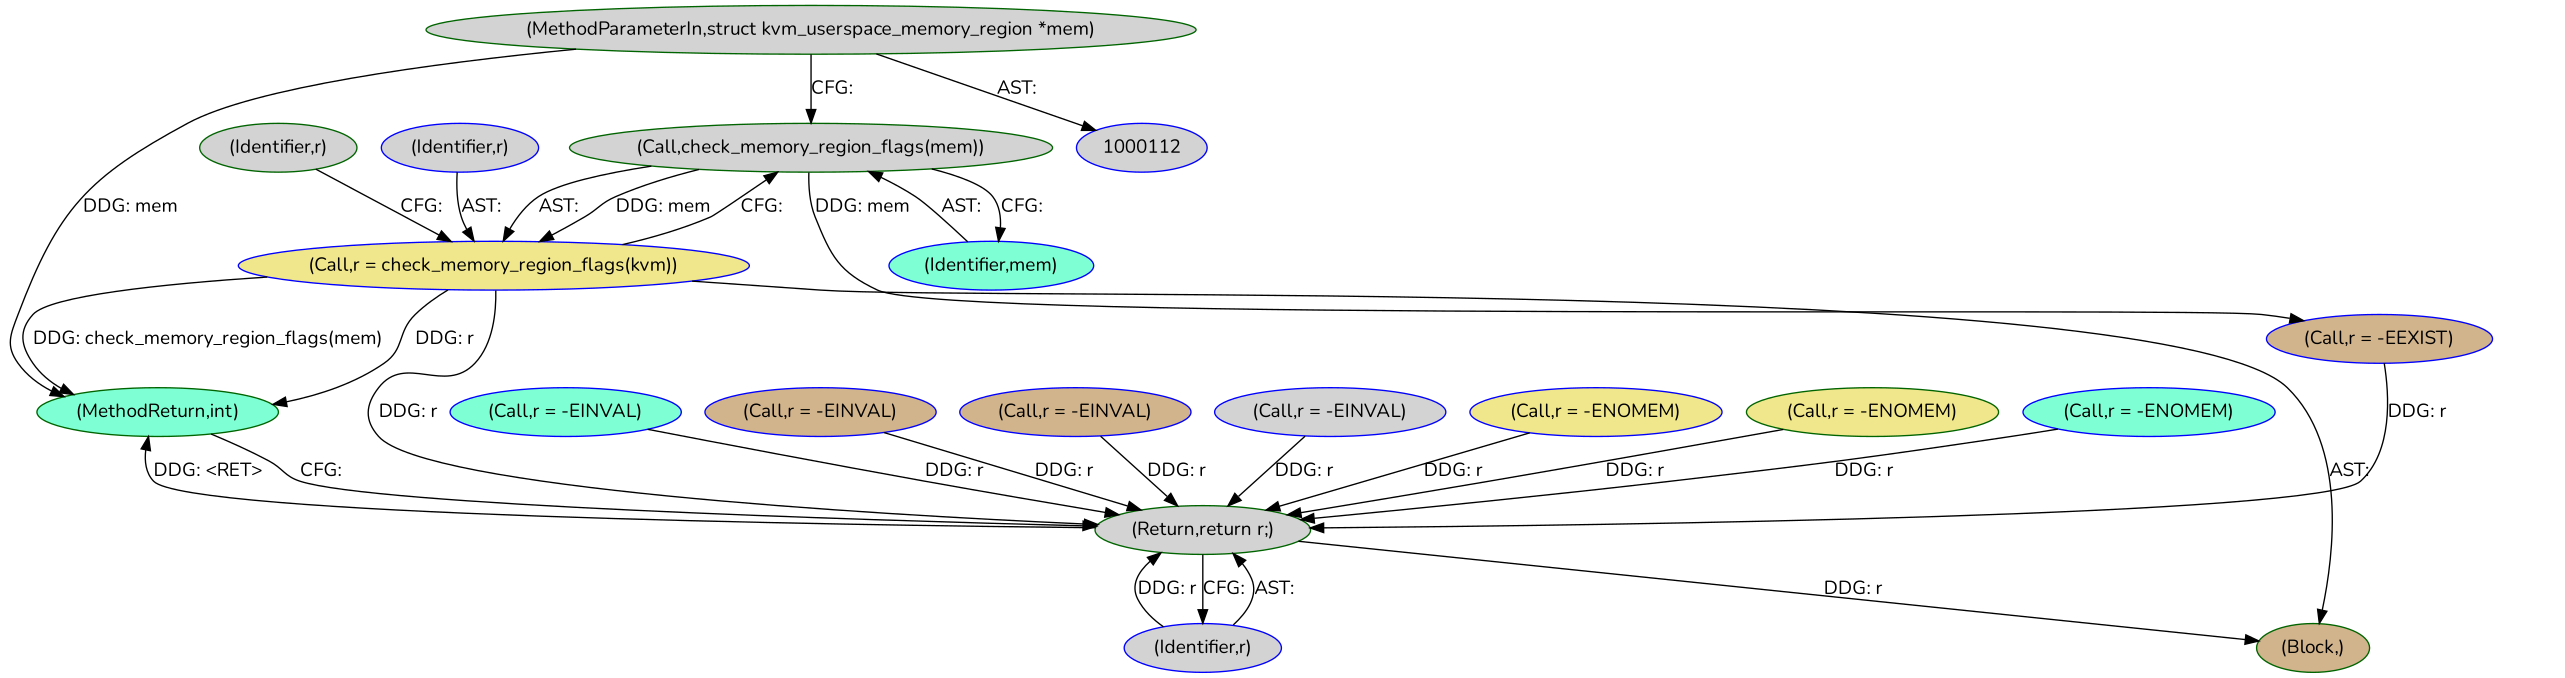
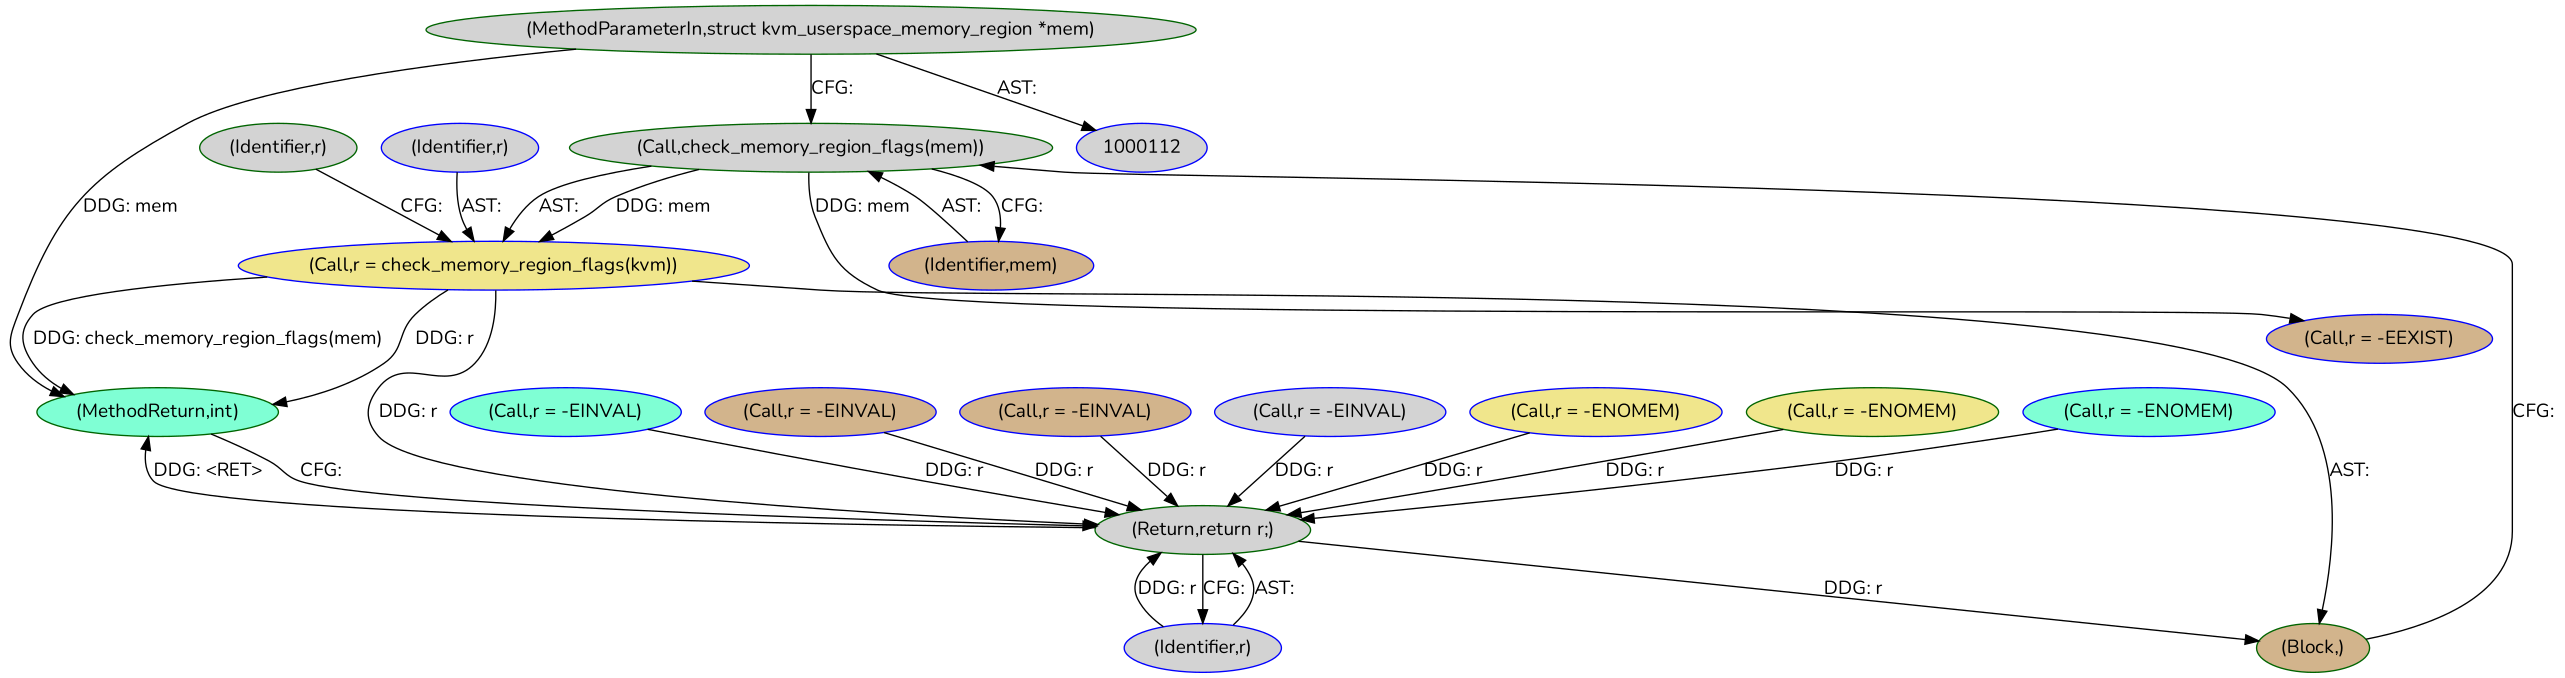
edge "(Call,r = check_memory_region_flags(kvm))" -> "(Call,check_memory_region_flags(mem))": now "(Block,)" -> "(Call,check_memory_region_flags(mem))"
node "(Identifier,mem)": fillcolor aquamarine -> tan
edge "(Call,r = -EEXIST)" -> "(Return,return r;)": removed, label "DDG: r"
